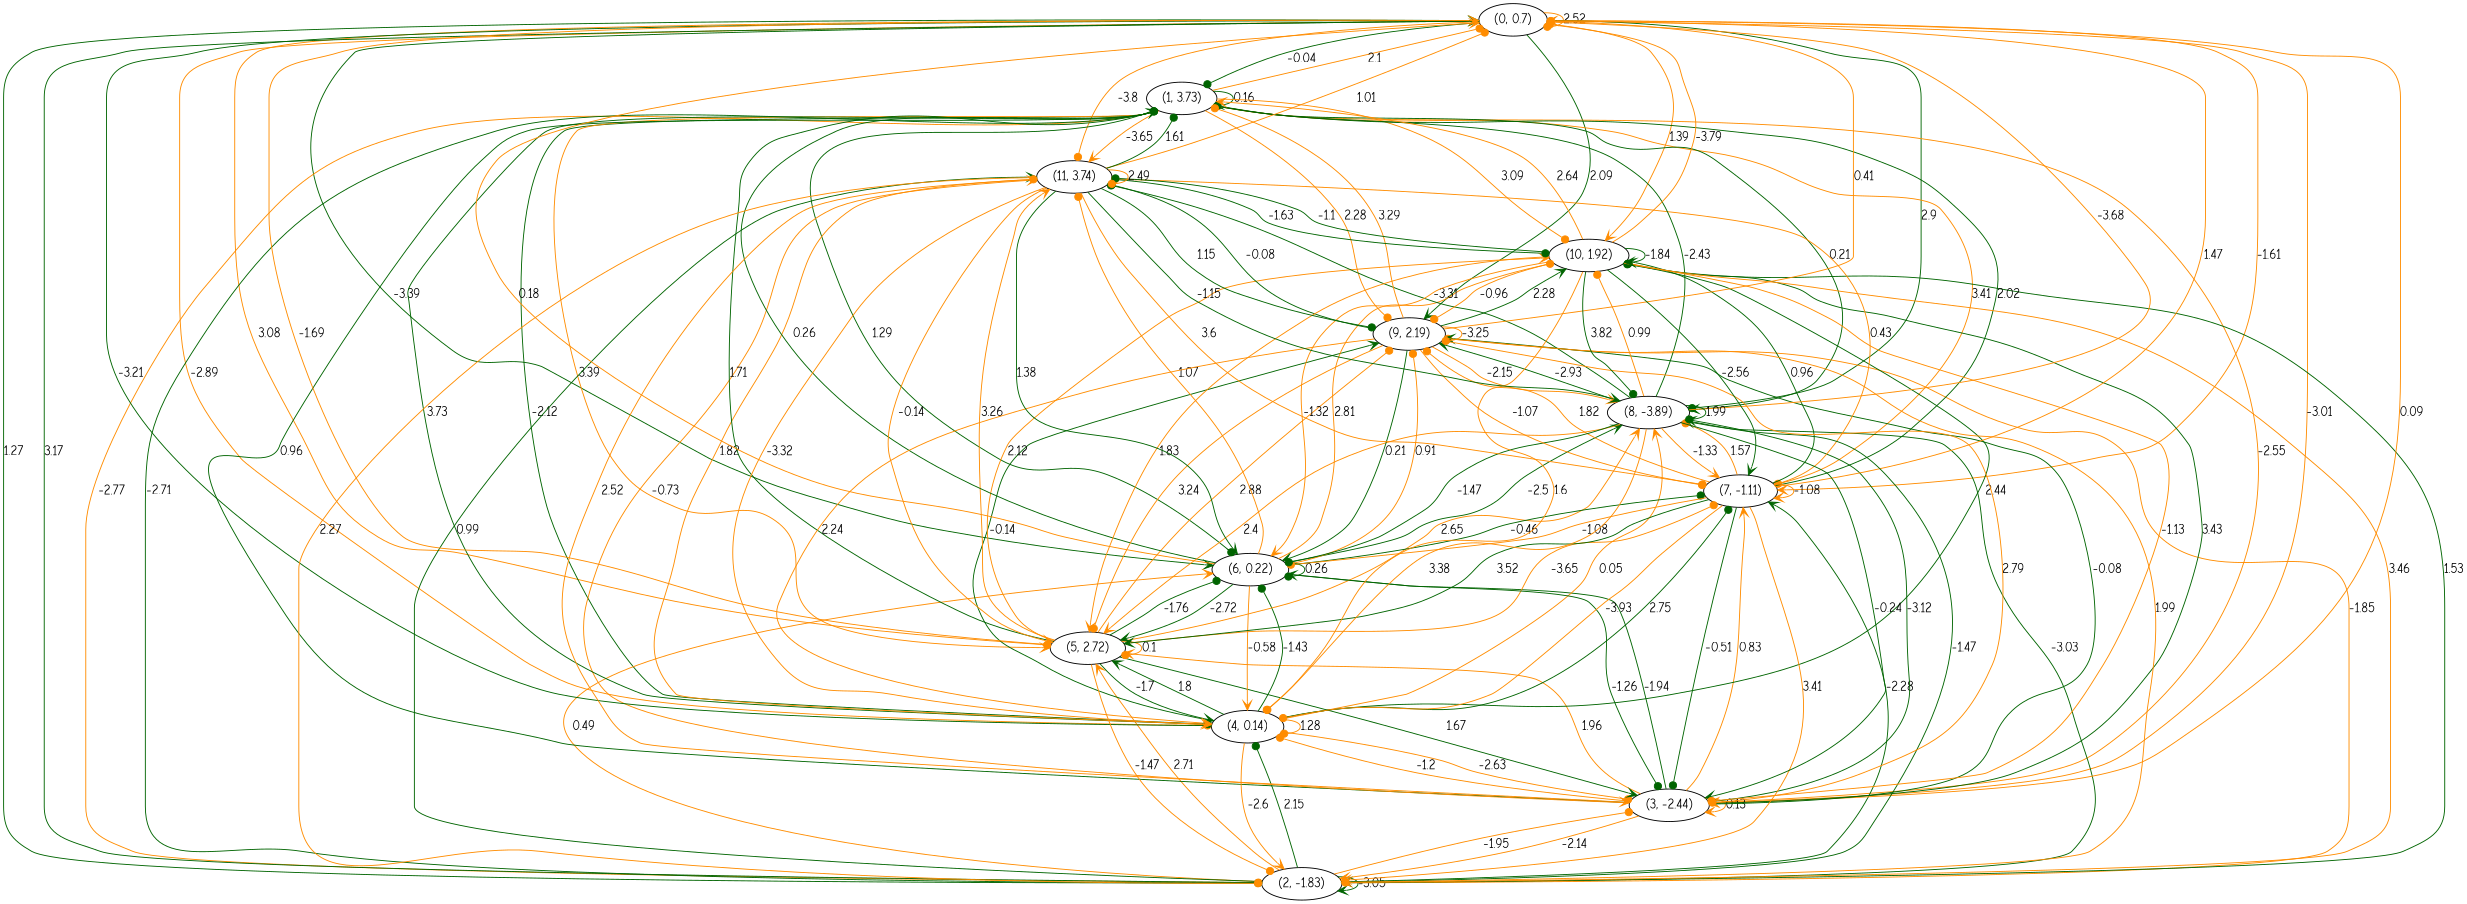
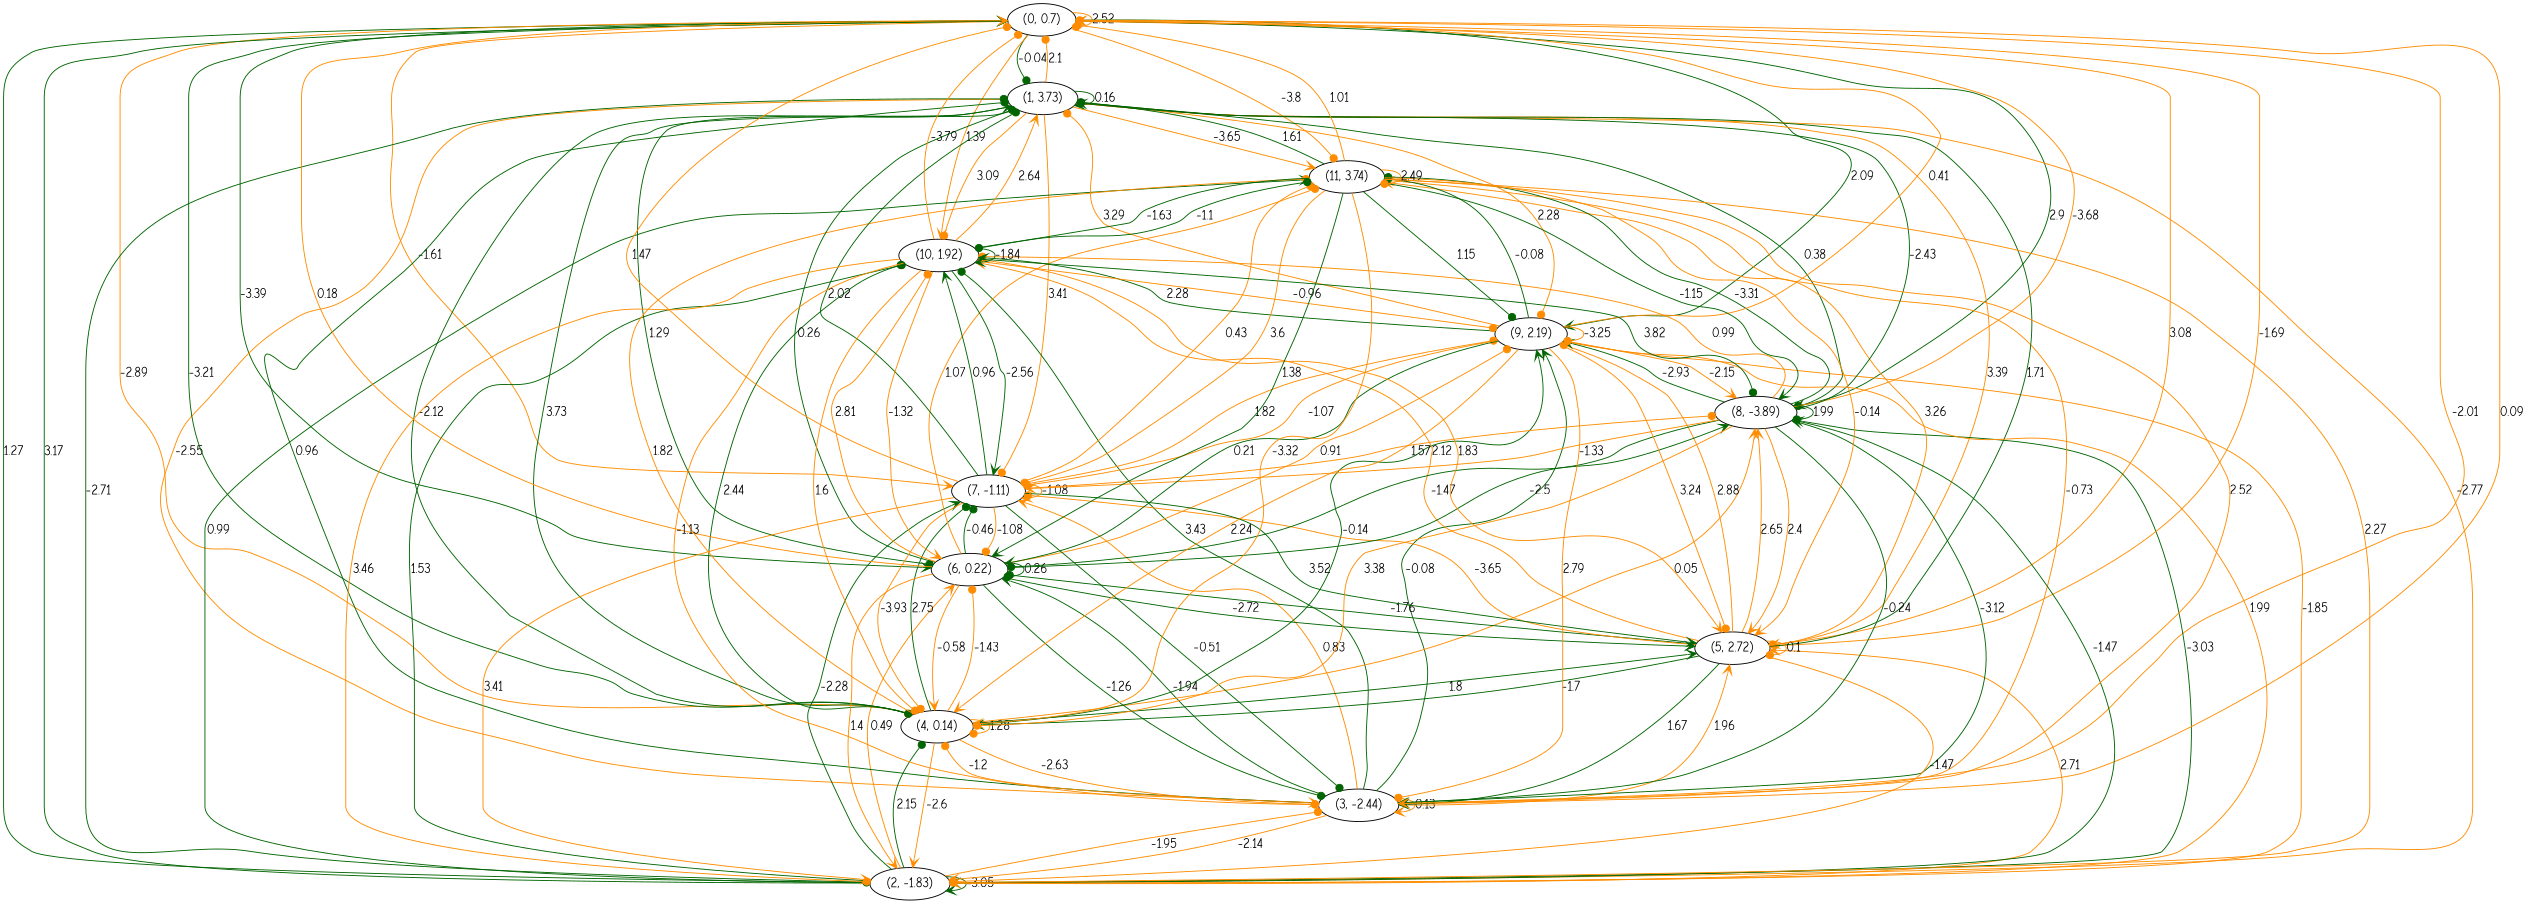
edge "(1, 3.73)" -> "(8, -3.89)": label "0.21" -> "0.38"
edge "(0, 0.7)" -> "(3, -2.44)": label "-3.01" -> "-2.01"
edge "(4, 0.14)" -> "(6, 0.22)": color darkgreen -> darkorange
edge "(6, 0.22)" -> "(2, -1.83)": added, label "1.4"
